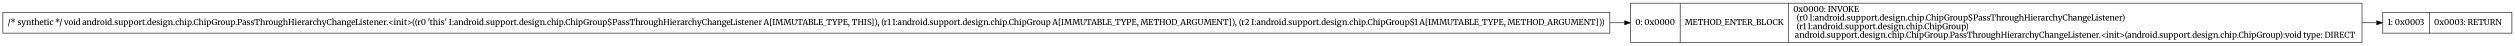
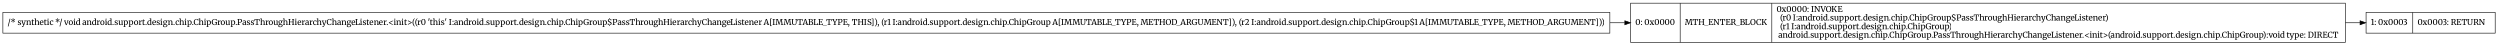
node "0: 0x0000": text "METHOD_ENTER_BLOCK" -> "MTH_ENTER_BLOCK"
